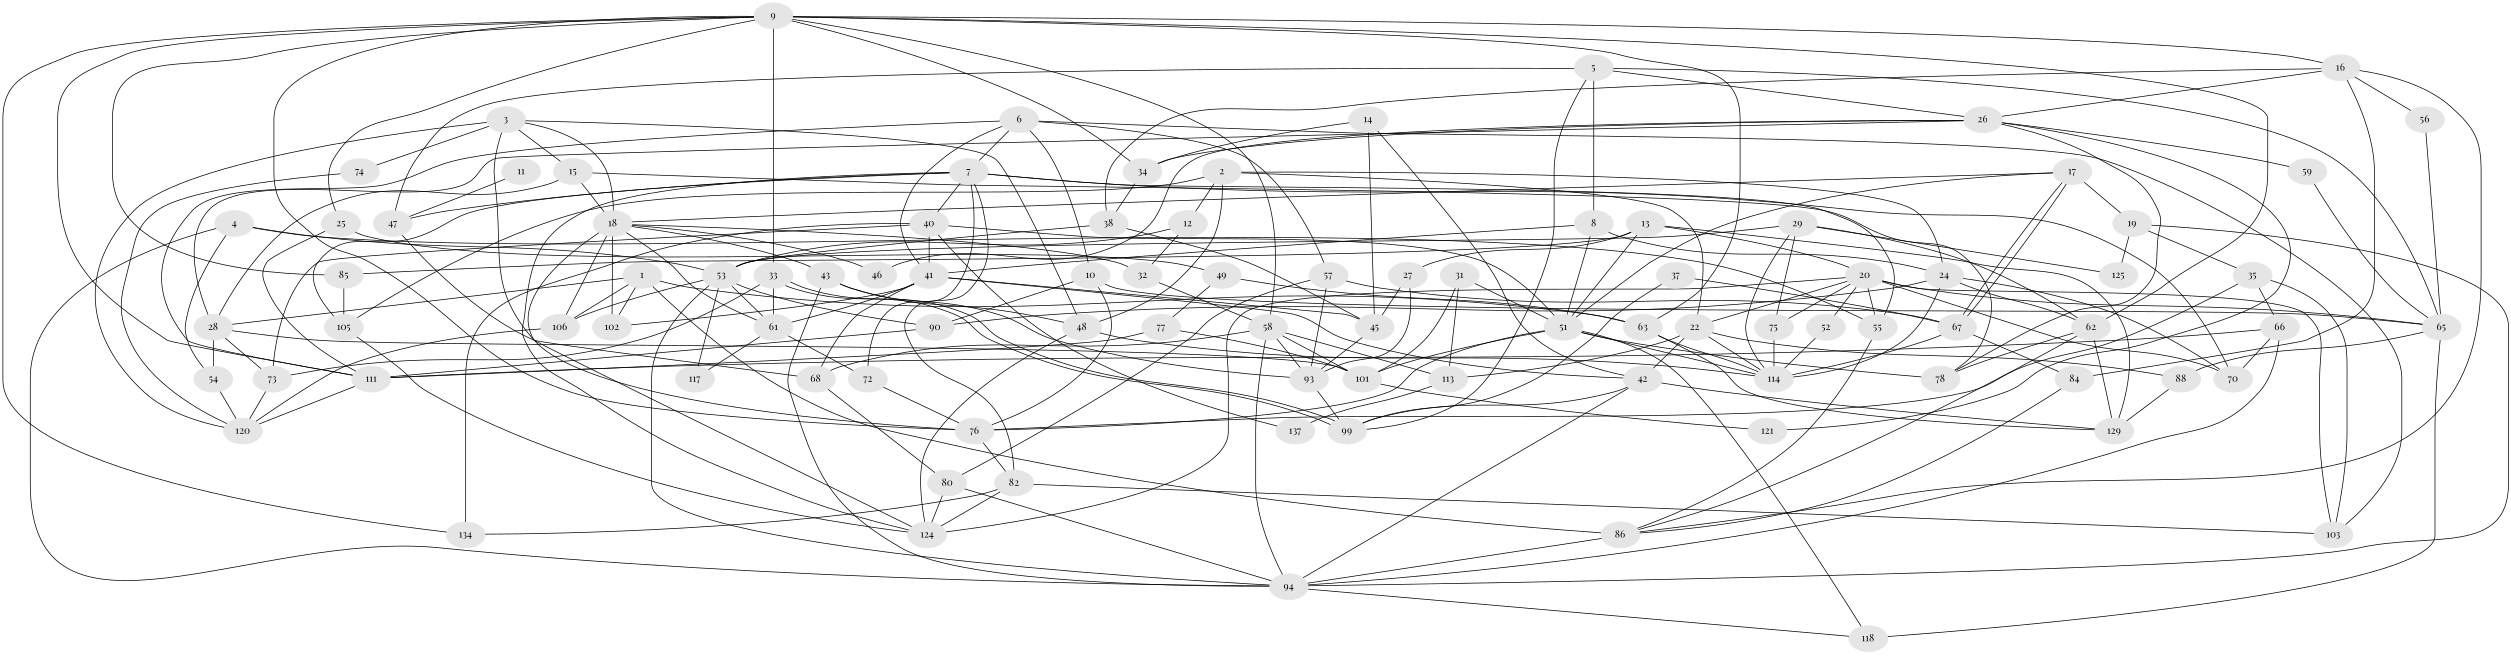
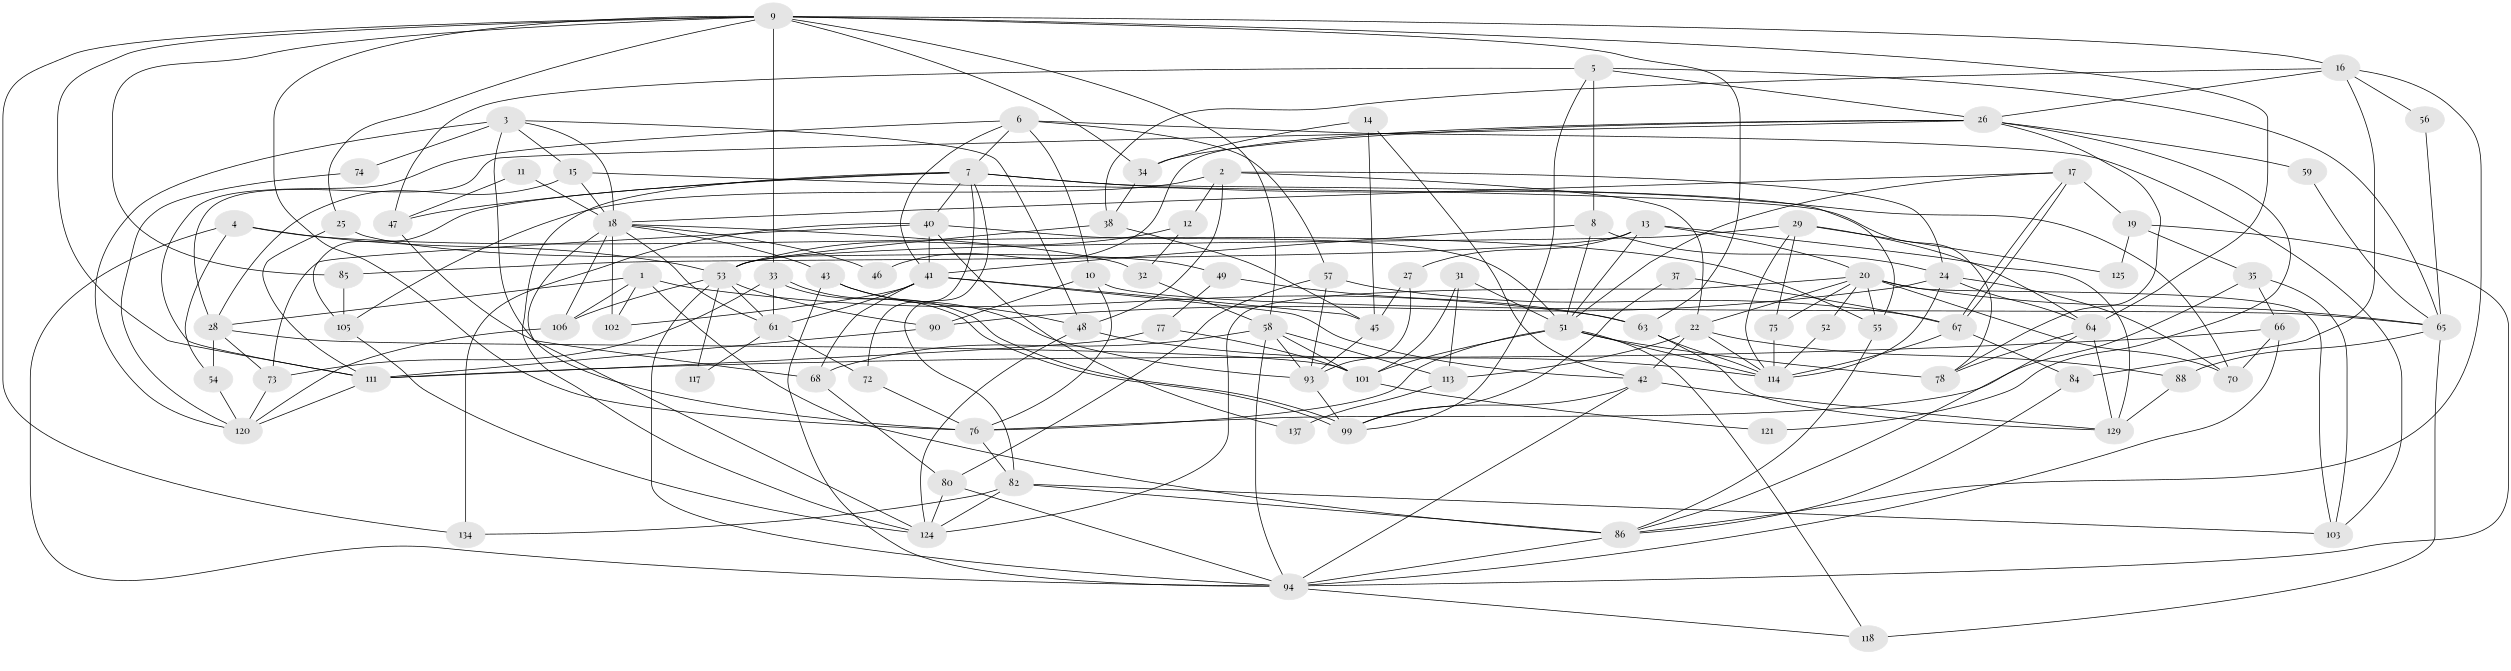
edge "11" -- "18": added
node "62": label "62" -> "64"
edge "82" -- "86": added
